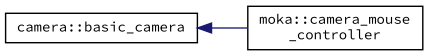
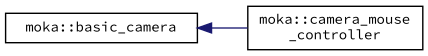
node "camera::basic_camera": label "camera::basic_camera" -> "moka::basic_camera"
